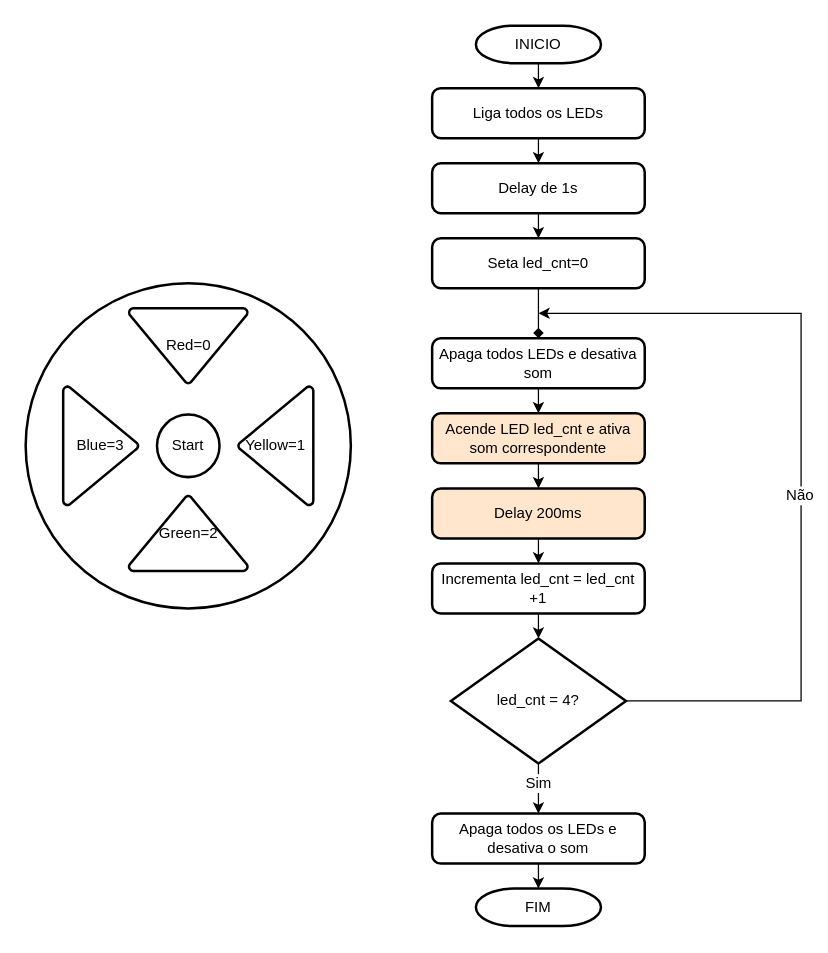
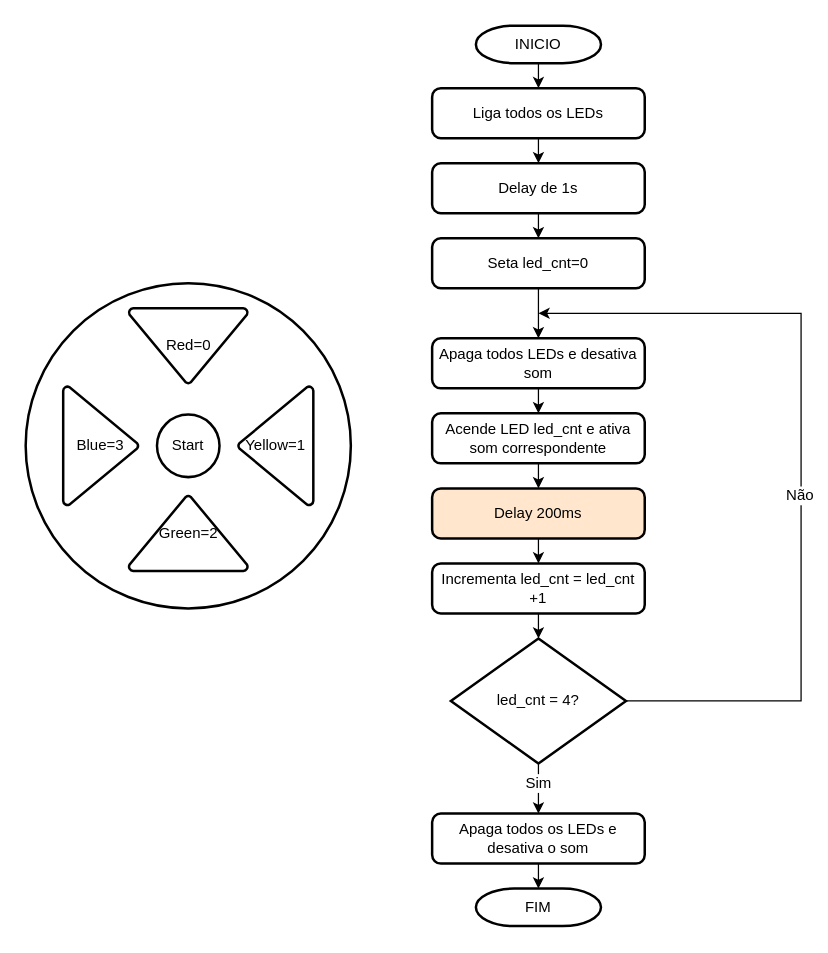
edge "Seta led_cnt=0" -> "Apaga todos LEDs e desativa som": arrowhead diamond -> classic
node "Acende LED led_cnt e ativa som correspondente": fillcolor #ffe6cc -> #ffffff
